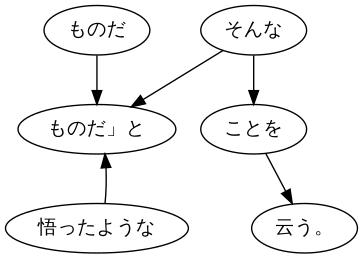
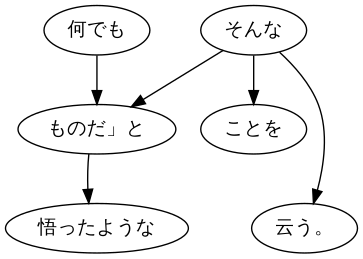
node "ものだ": label "ものだ" -> "何でも"
edge "ことを" -> "云う。": now "そんな" -> "云う。"
edge "悟ったような" -> "ものだ」と": reversed
